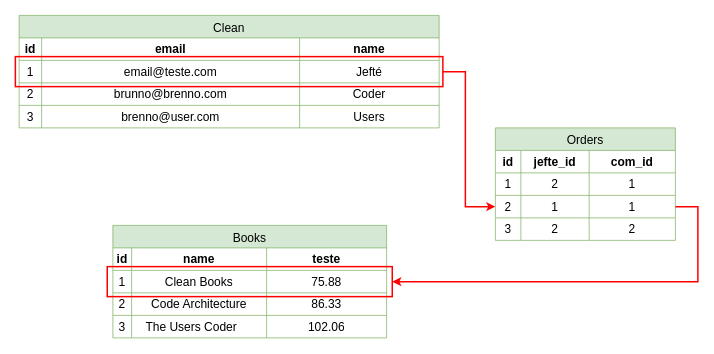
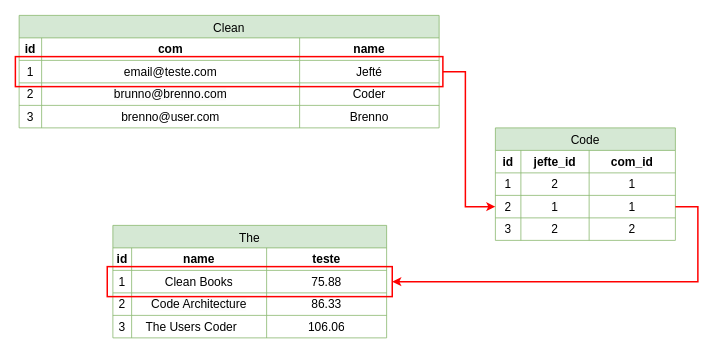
node "email": label "email" -> "com"
node "Users": label "Users" -> "Brenno"
node "Orders": label "Orders" -> "Code"
node "Books": label "Books" -> "The"
node "102.06": label "102.06" -> "106.06"
